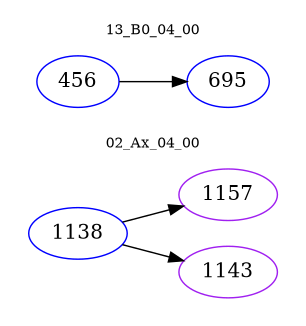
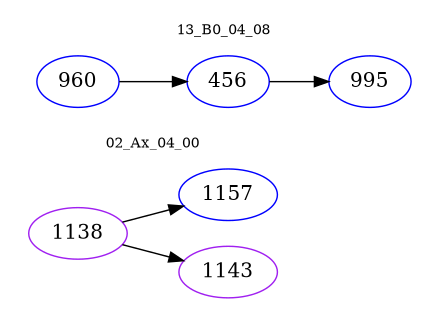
cluster "13_B0_04_00": label "13_B0_04_00" -> "13_B0_04_08"
node "960": added
node "695": label "695" -> "995"
node "1157": color purple -> blue
node "1138": color blue -> purple
